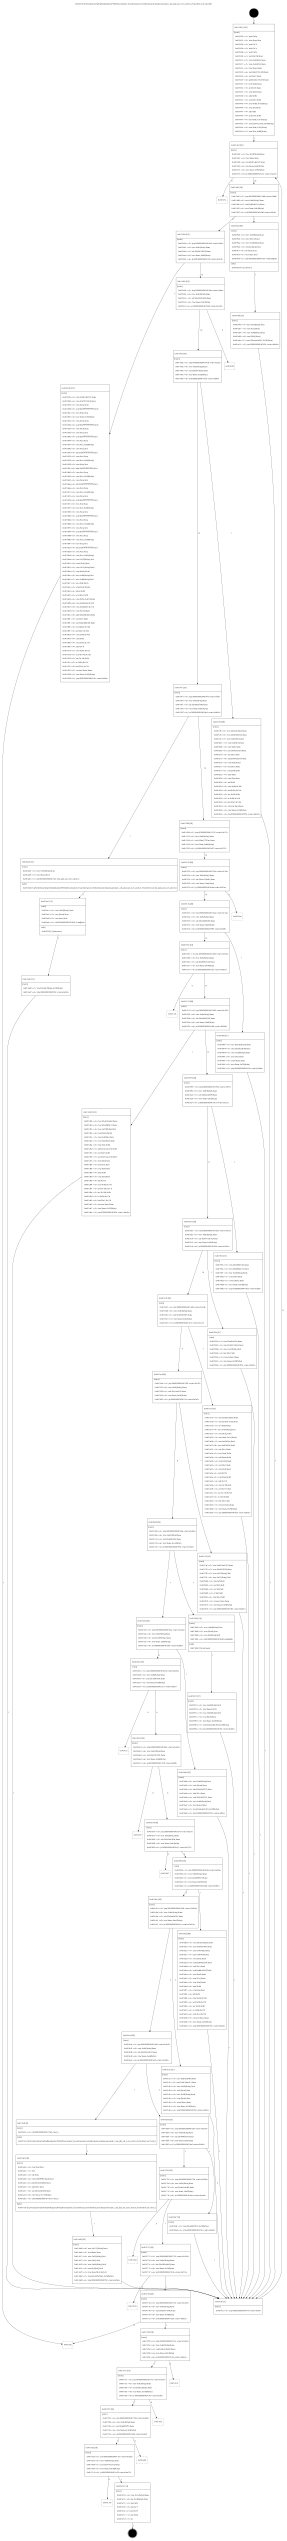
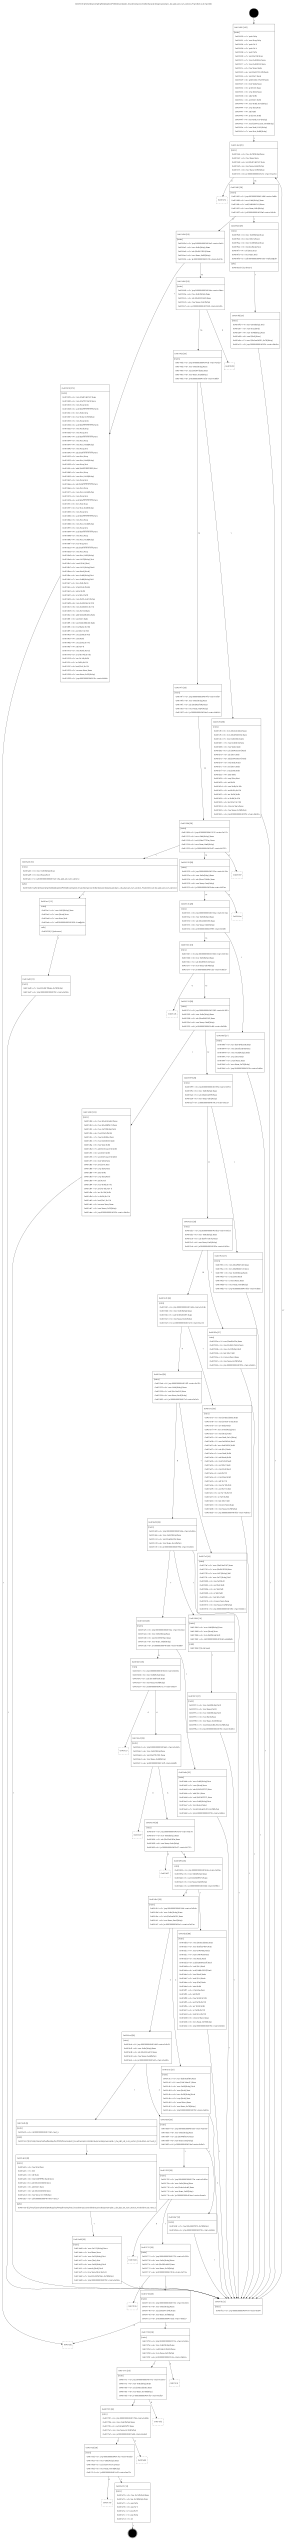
edge "0x4014f1 [28]" -> "0x401ab5 [12]": now "0x40150d [28]" -> "0x401ab5 [12]"
node "0x401b97": added
edge "0x4017ef [44]" -> "0x401f0c [5]": now "0x401609 [28]" -> "0x401f0c [5]"
